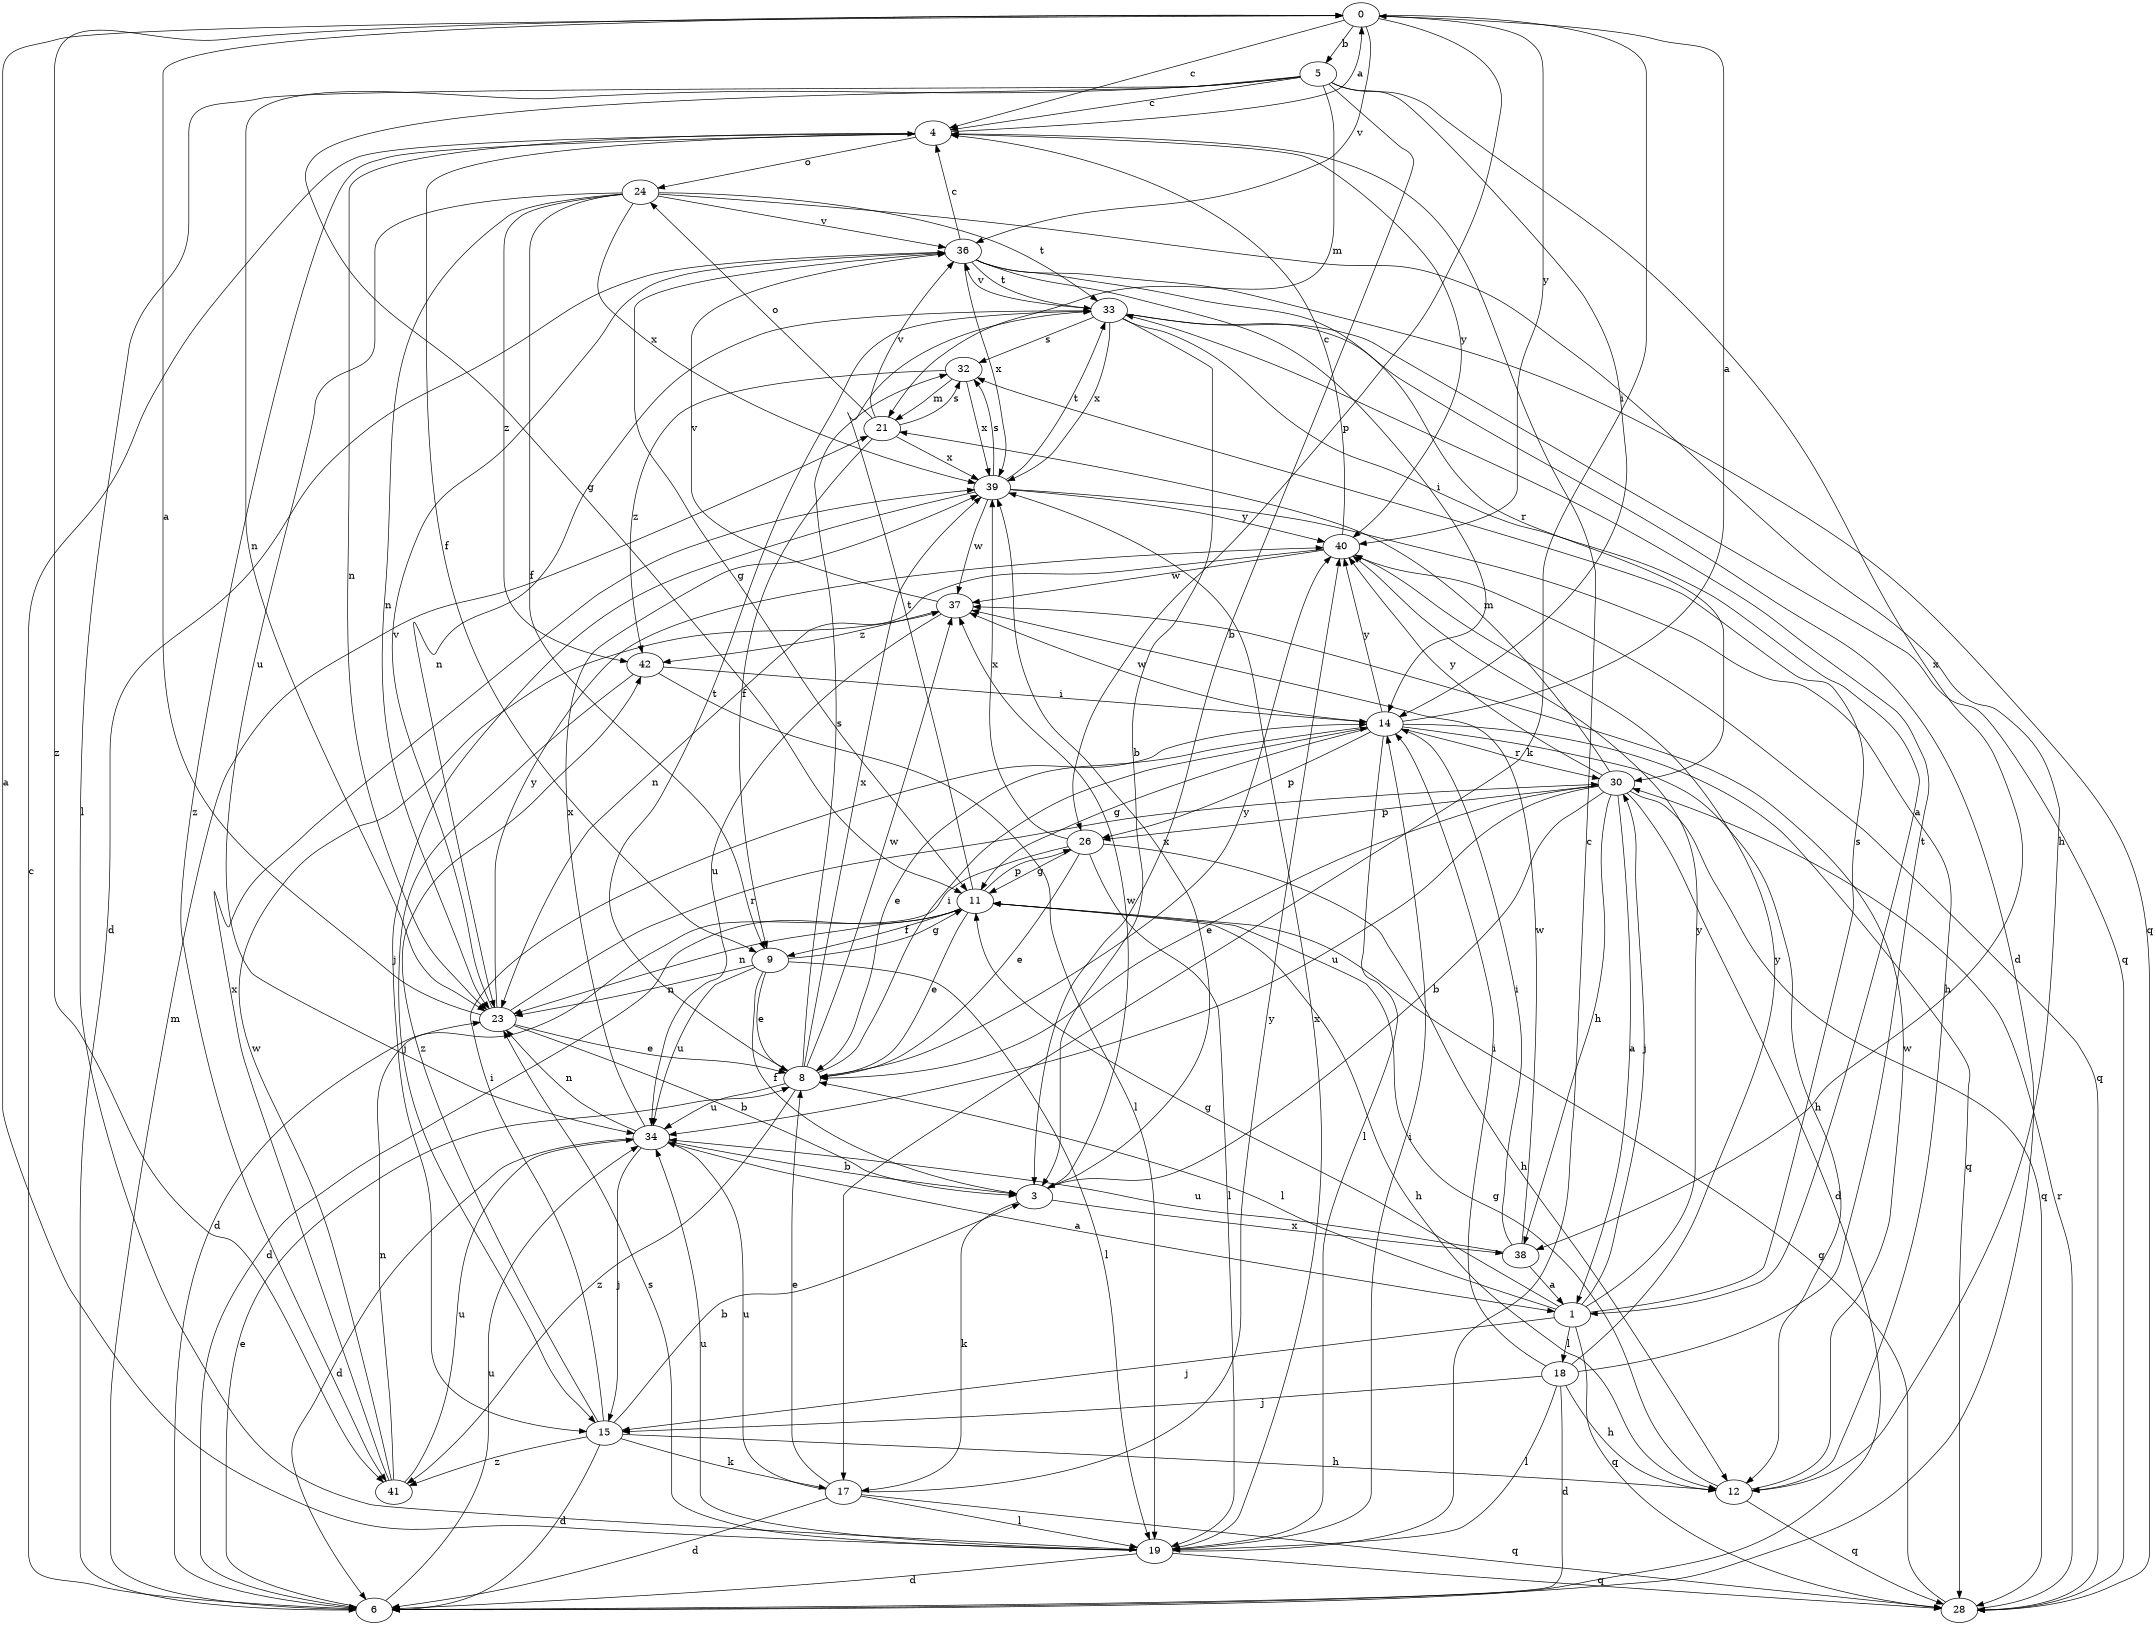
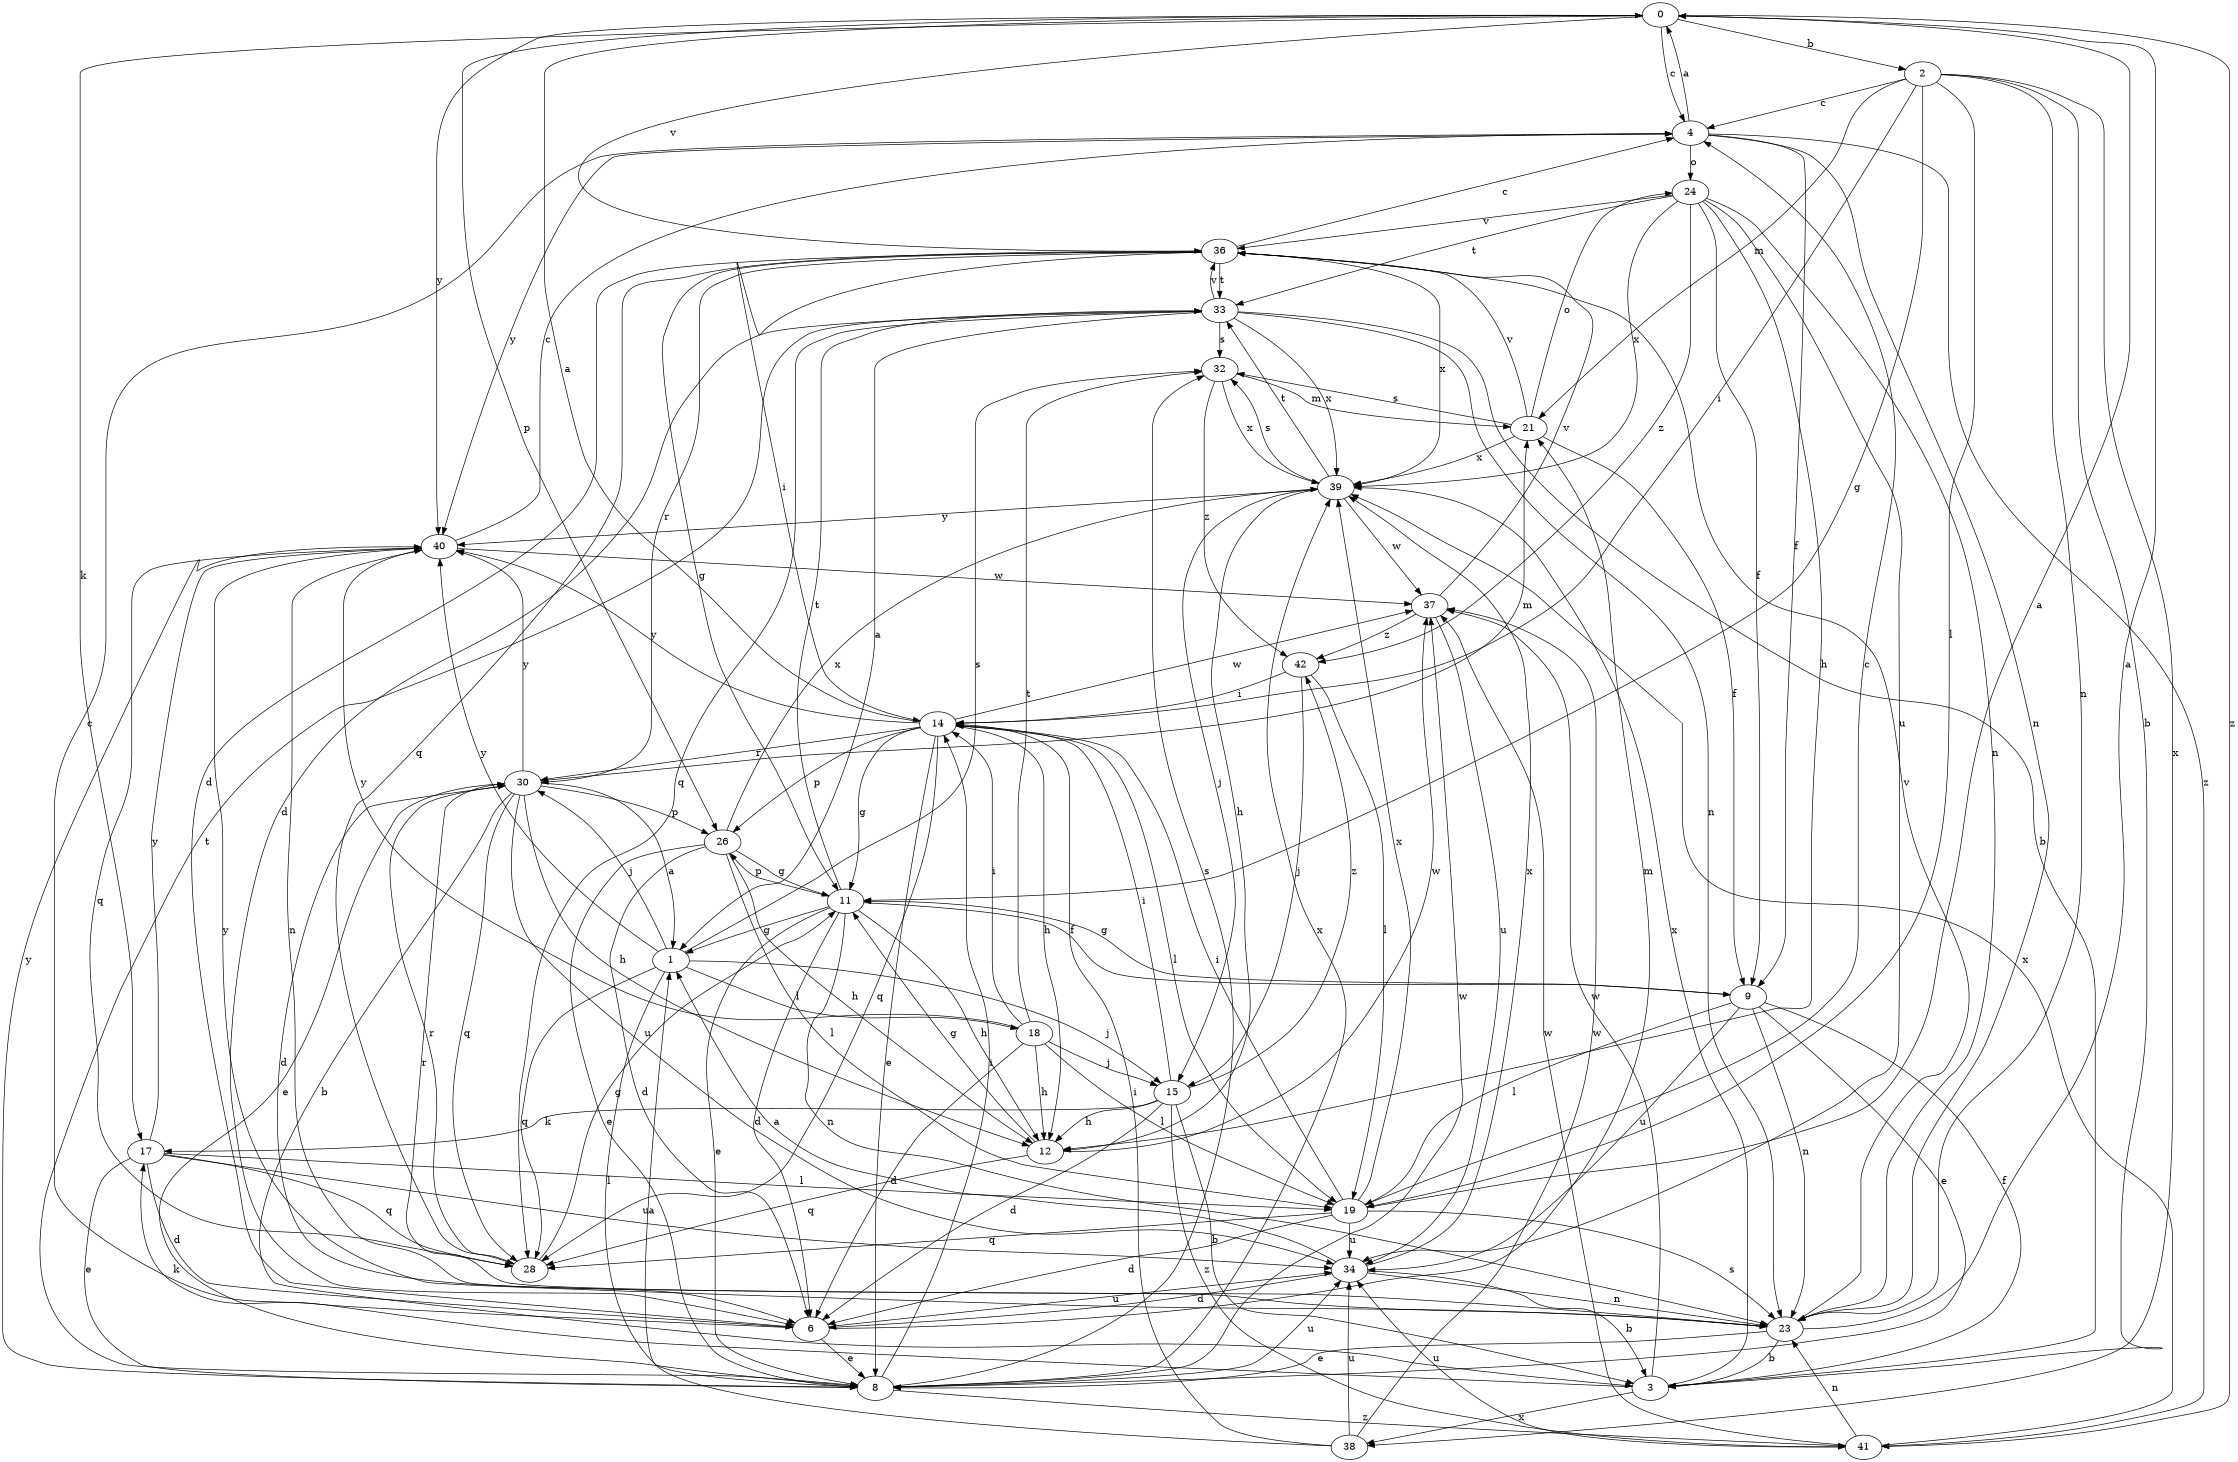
node "5": label "5" -> "2"
edge "18" -> "33": now "18" -> "32"
edge "30" -> "38": now "30" -> "12"
edge "1" -> "11": reversed
edge "34" -> "15": removed, label "j"
